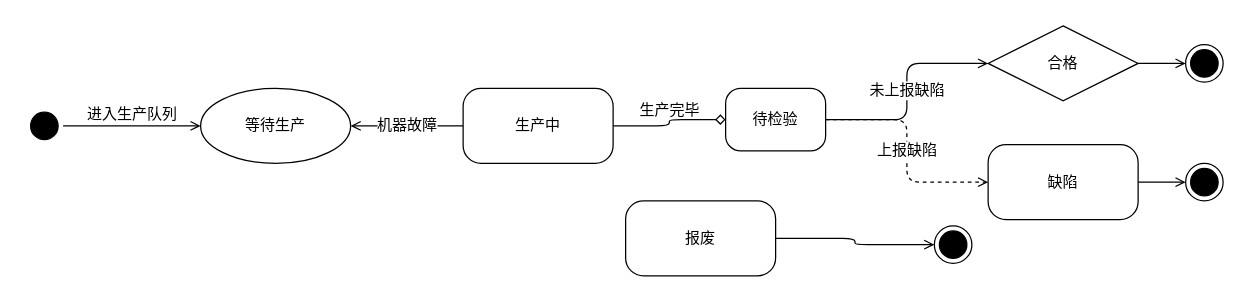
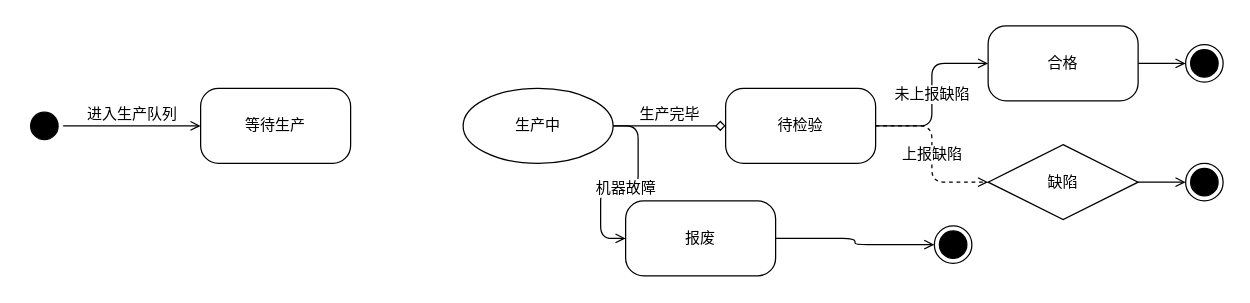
node "合格": shape diamond -> rounded rectangle
node "待检验": size 100x63 -> 150x75
node "等待生产": shape ellipse -> rounded rectangle
edge "生产中" -> "等待生产": now "生产中" -> "报废"
node "生产中": shape rounded rectangle -> ellipse
node "缺陷": shape rounded rectangle -> diamond
